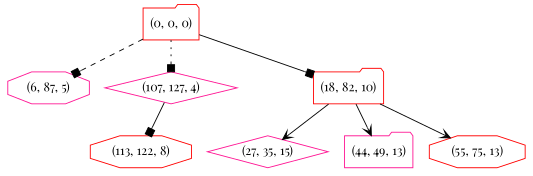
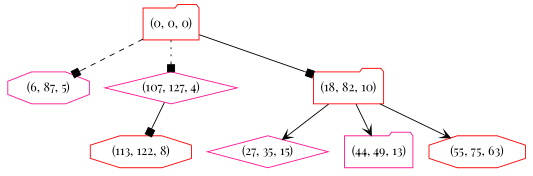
node "(55, 75, 13)": label "(55, 75, 13)" -> "(55, 75, 63)"
